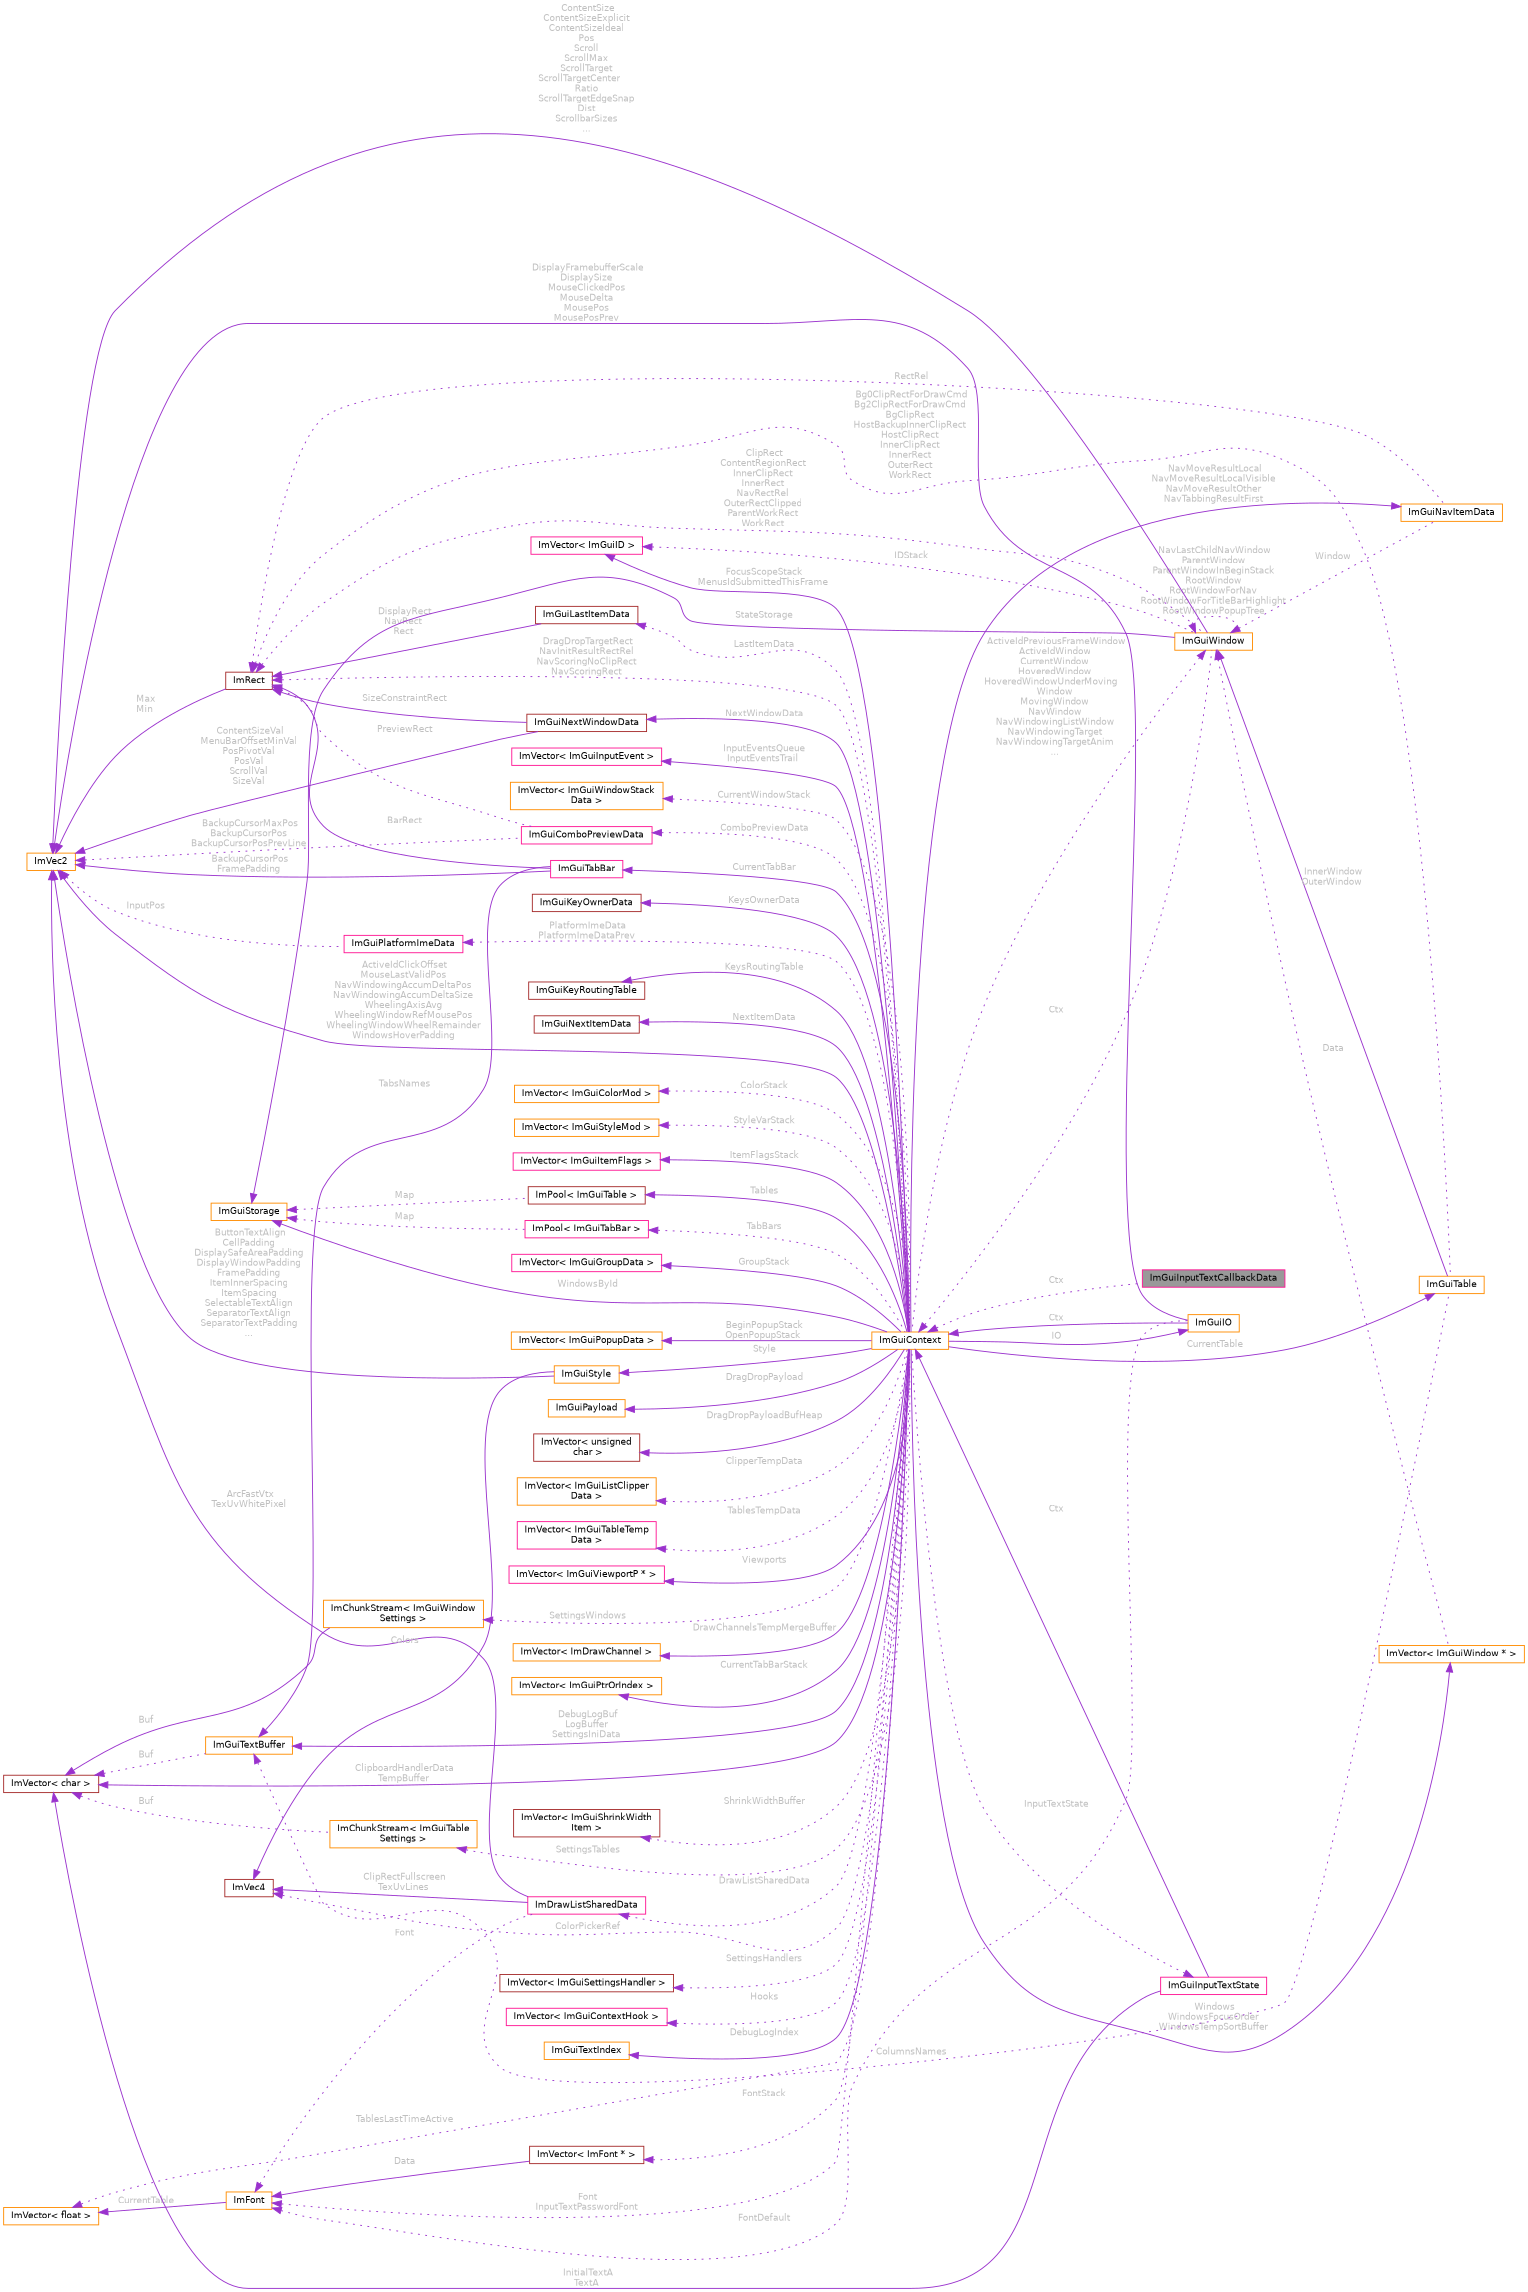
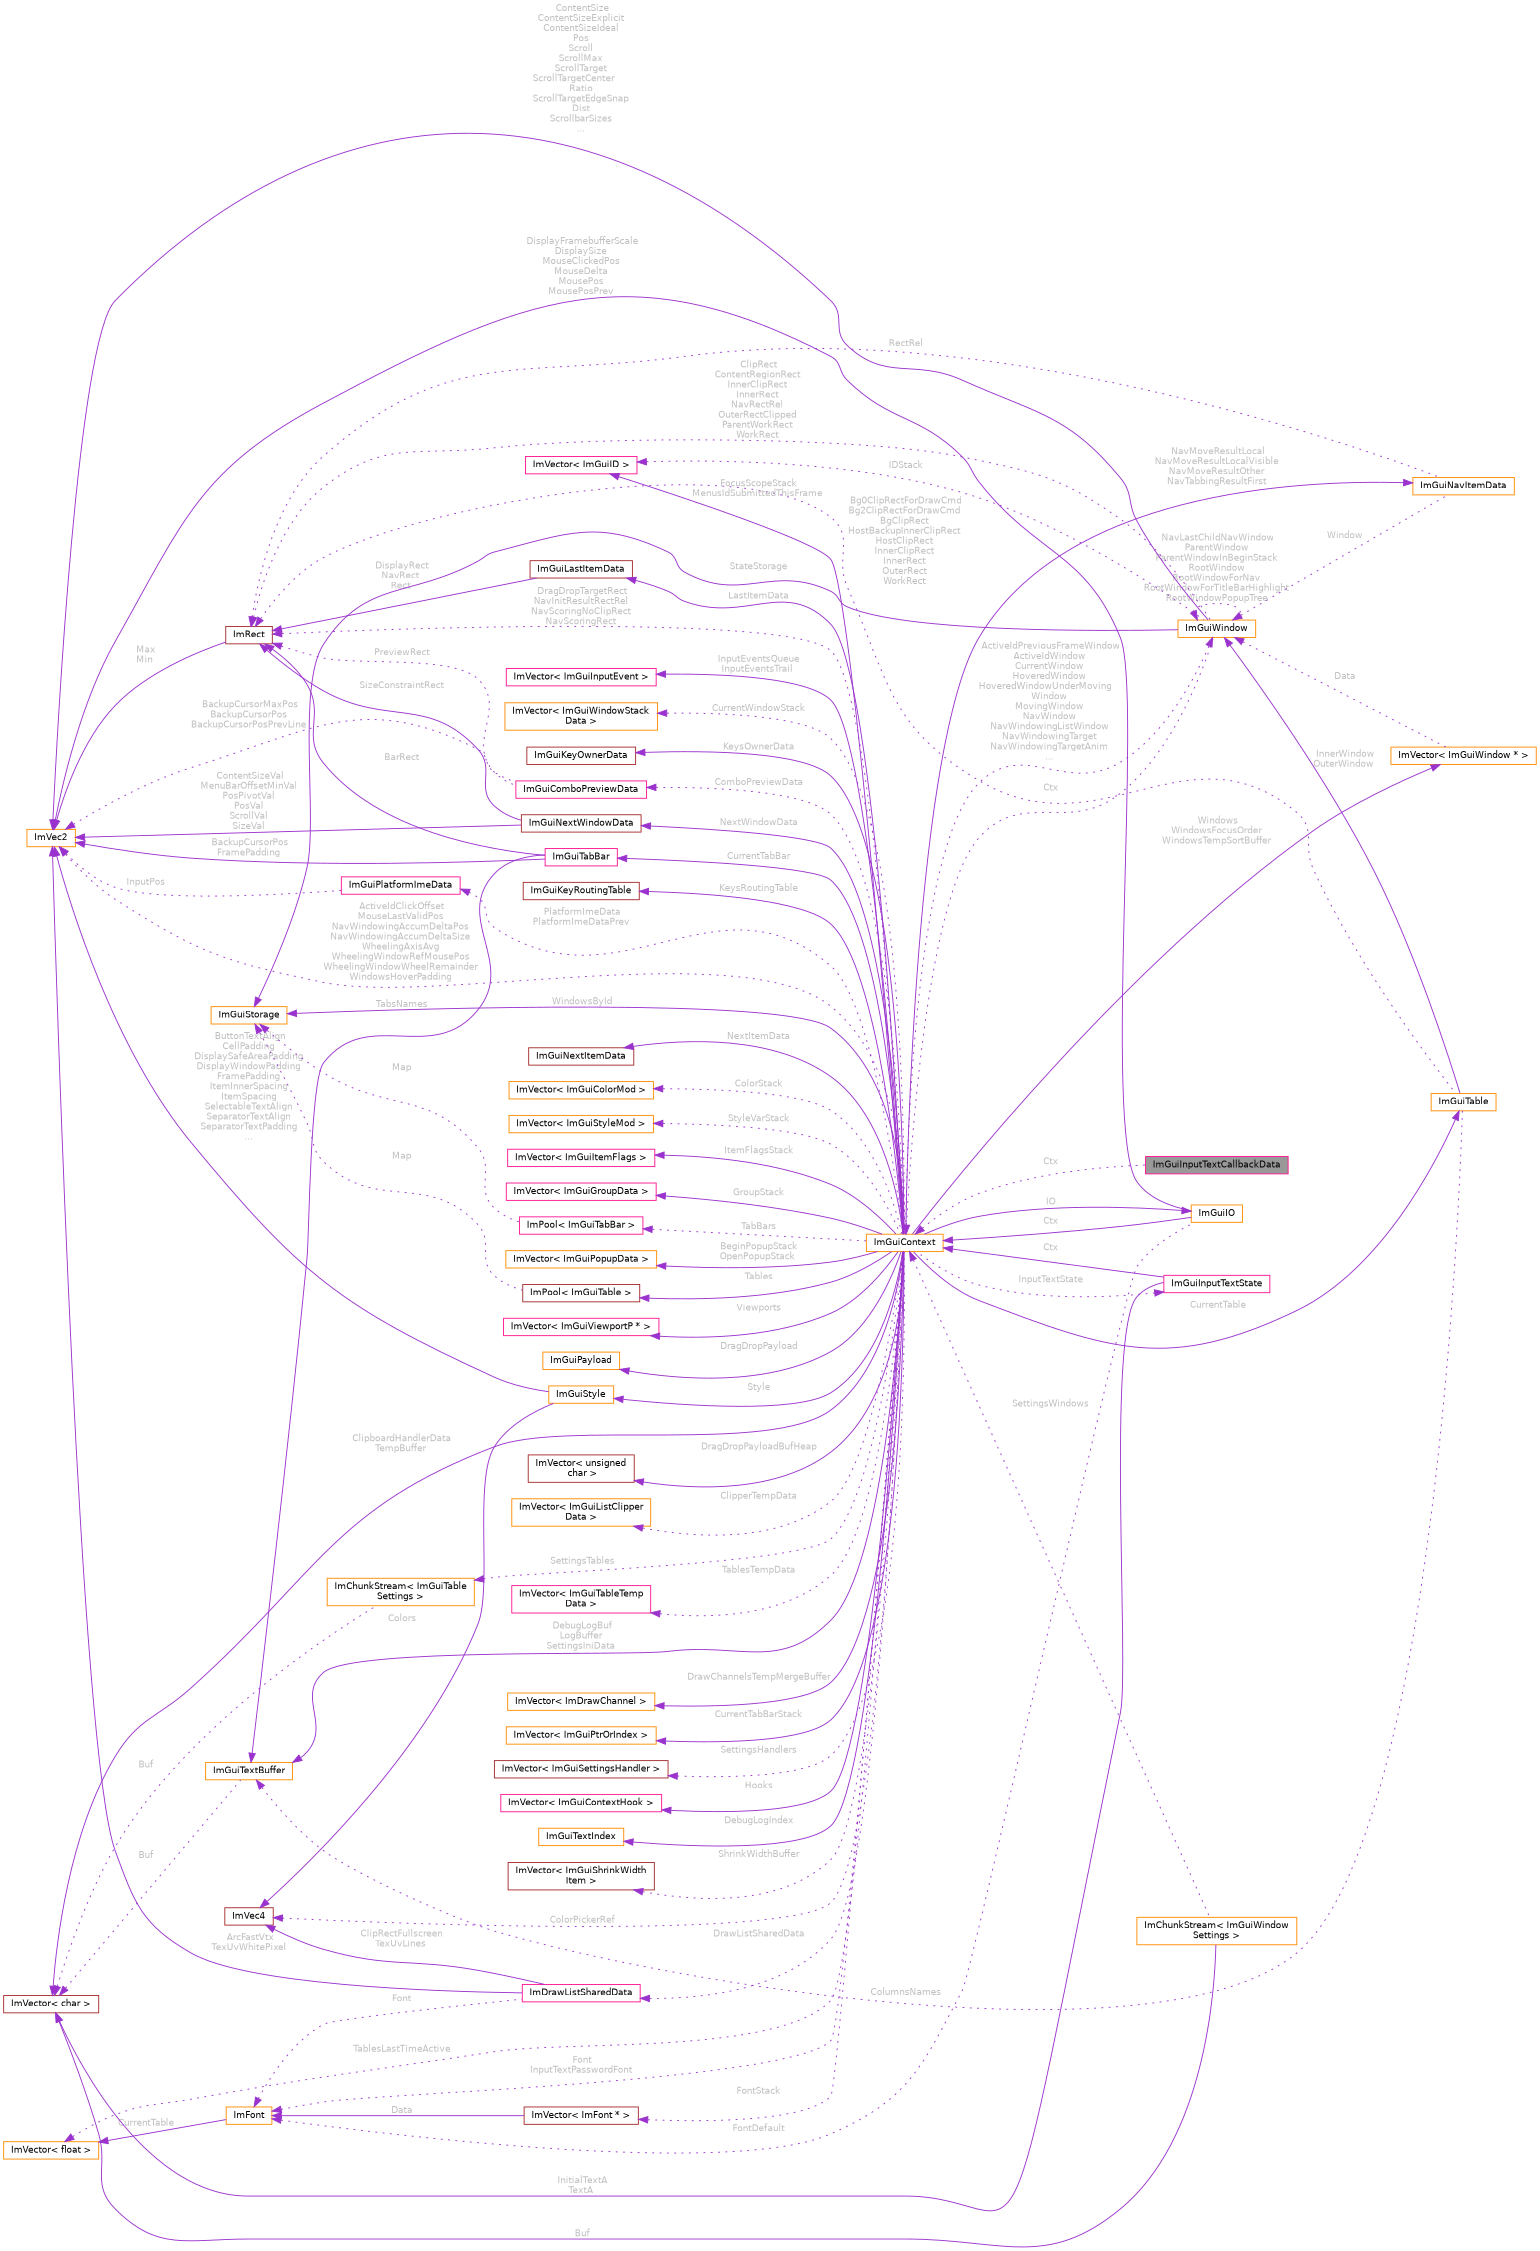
edge "ImGuiContext" -> "ImGuiLastItemData": style dotted -> solid
edge "ImGuiContext" -> "ImVec2": style solid -> dotted
edge "ImGuiContext" -> "ImChunkStream< ImGuiWindow Settings >": reversed
edge "ImGuiContext" -> "ImVector< ImGuiContextHook >": style dotted -> solid
